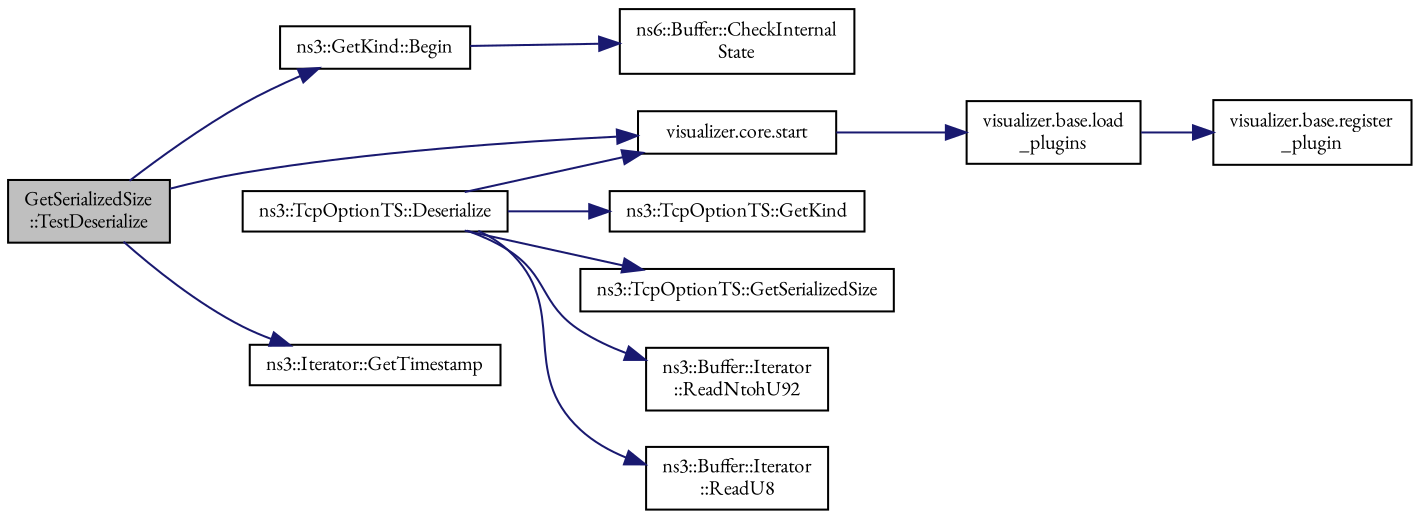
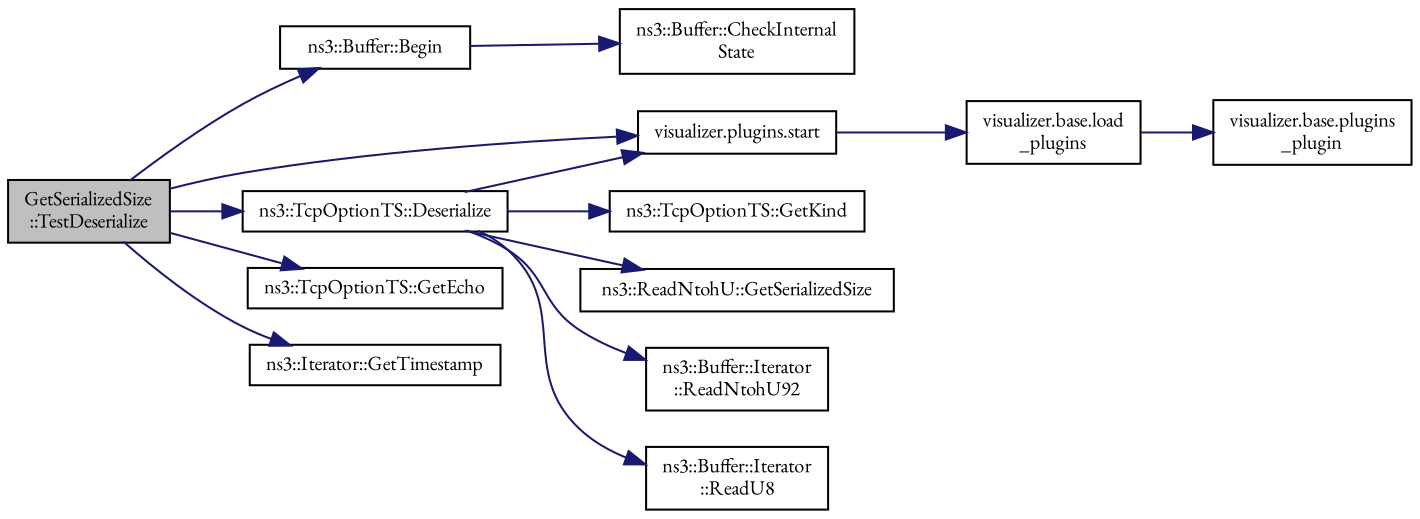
node "ns6::Buffer::CheckInternal State": label "ns6::Buffer::CheckInternal State" -> "ns3::Buffer::CheckInternal State"
node "ns3::GetKind::Begin": label "ns3::GetKind::Begin" -> "ns3::Buffer::Begin"
node "visualizer.core.start": label "visualizer.core.start" -> "visualizer.plugins.start"
node "visualizer.base.register _plugin": label "visualizer.base.register _plugin" -> "visualizer.base.plugins _plugin"
edge "GetSerializedSize ::TestDeserialize" -> "ns3::TcpOptionTS::Deserialize": added
node "ns3::TcpOptionTS::GetEcho": added
node "ns3::TcpOptionTS::GetSerializedSize": label "ns3::TcpOptionTS::GetSerializedSize" -> "ns3::ReadNtohU::GetSerializedSize"
